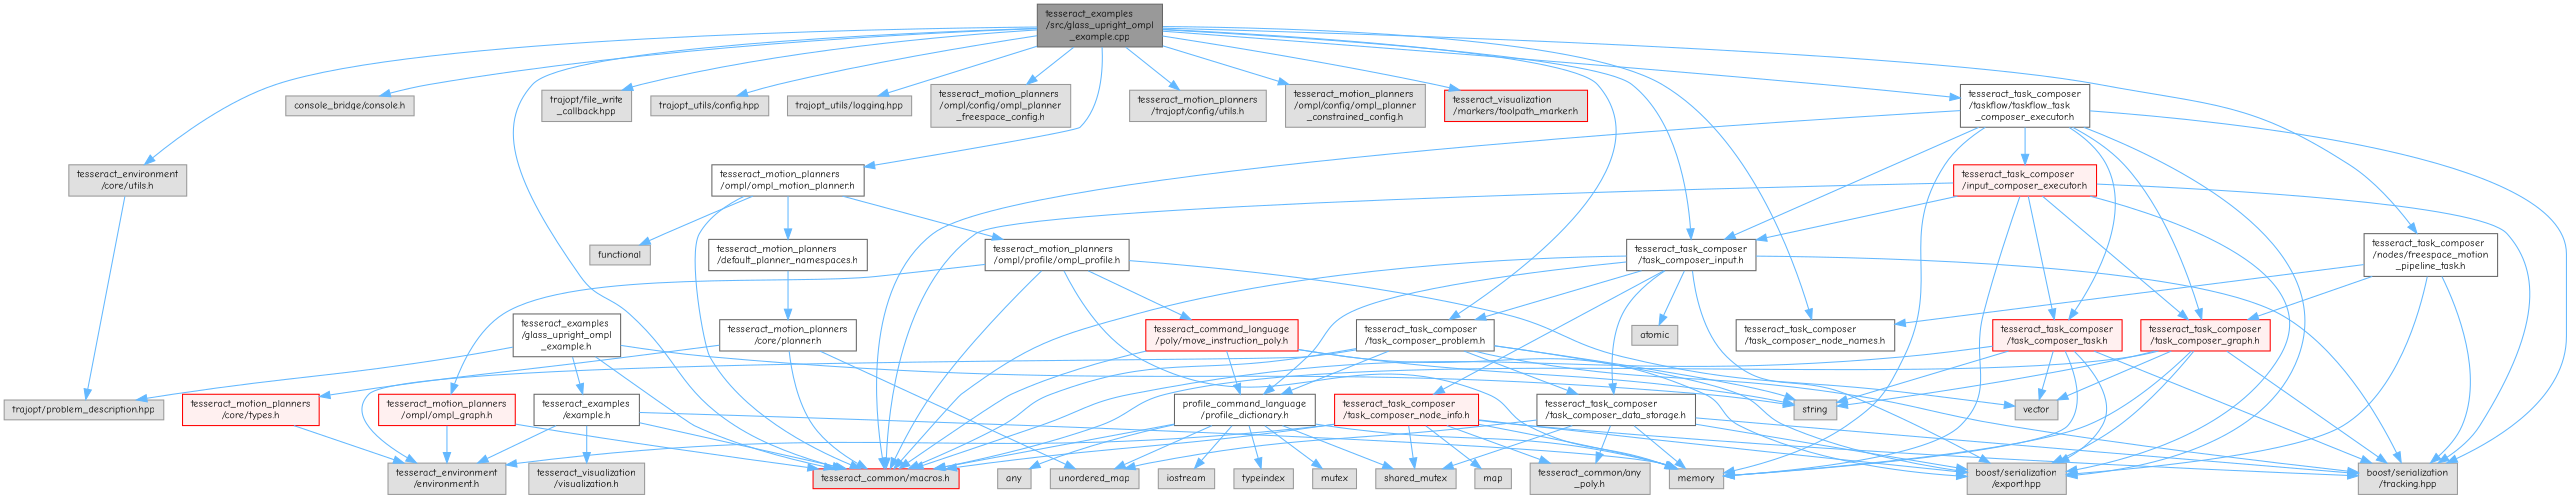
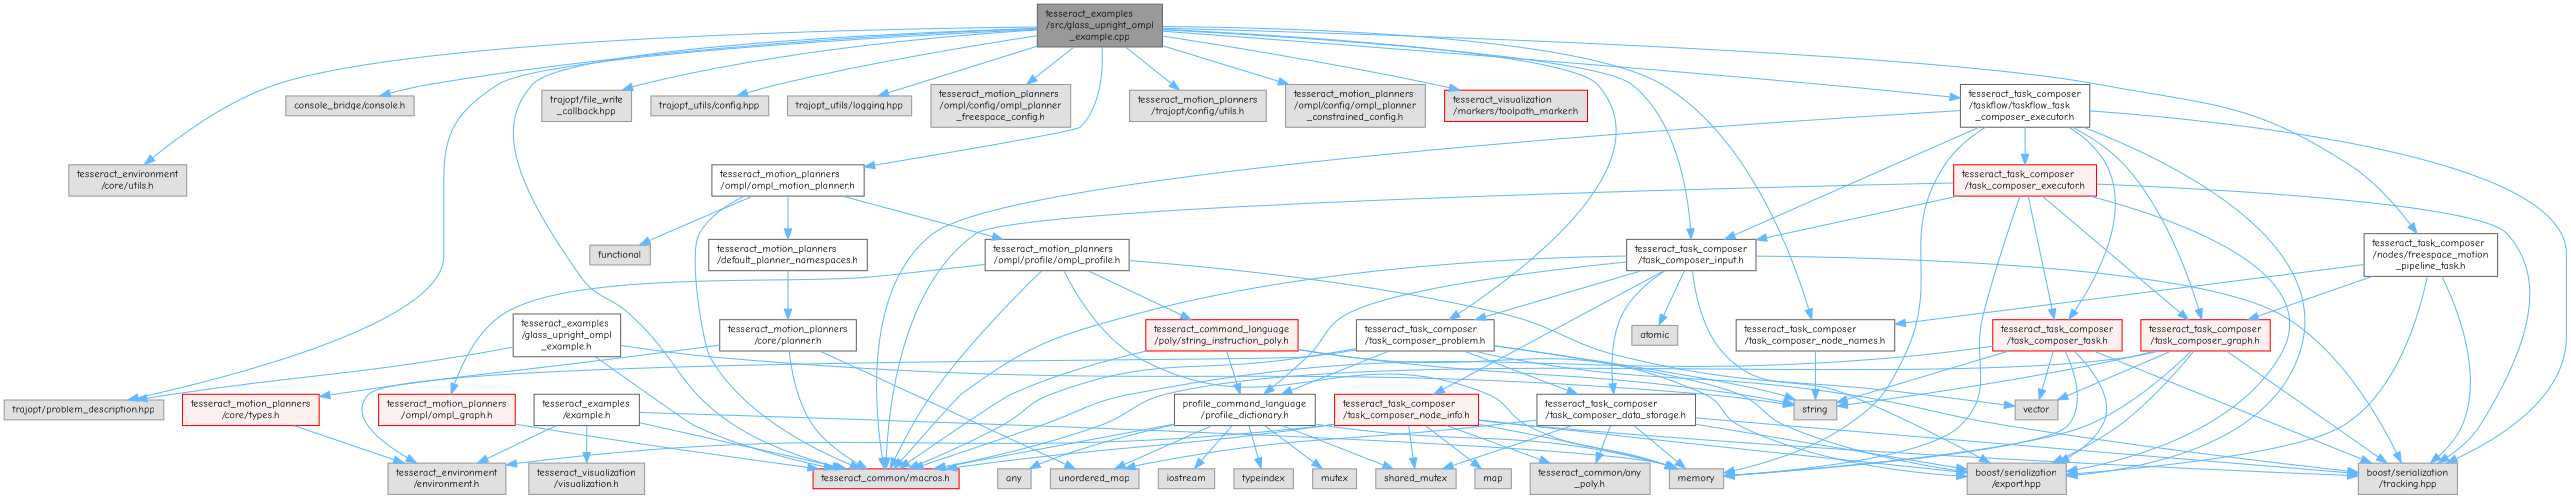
node "tesseract_task_composer /input_composer_executor.h": label "tesseract_task_composer /input_composer_executor.h" -> "tesseract_task_composer /task_composer_executor.h"
edge "tesseract_environment /core/utils.h" -> "trajopt/problem_description.hpp": now "tesseract_examples /src/glass_upright_ompl _example.cpp" -> "trajopt/problem_description.hpp"
node "tesseract_command_language /poly/move_instruction_poly.h": label "tesseract_command_language /poly/move_instruction_poly.h" -> "tesseract_command_language /poly/string_instruction_poly.h"
edge "tesseract_task_composer /task_composer_node_names.h" -> "string": added
edge "tesseract_examples /glass_upright_ompl _example.h" -> "tesseract_examples /example.h": removed
edge "tesseract_motion_planners /ompl/ompl_graph.h" -> "tesseract_environment /environment.h": removed
